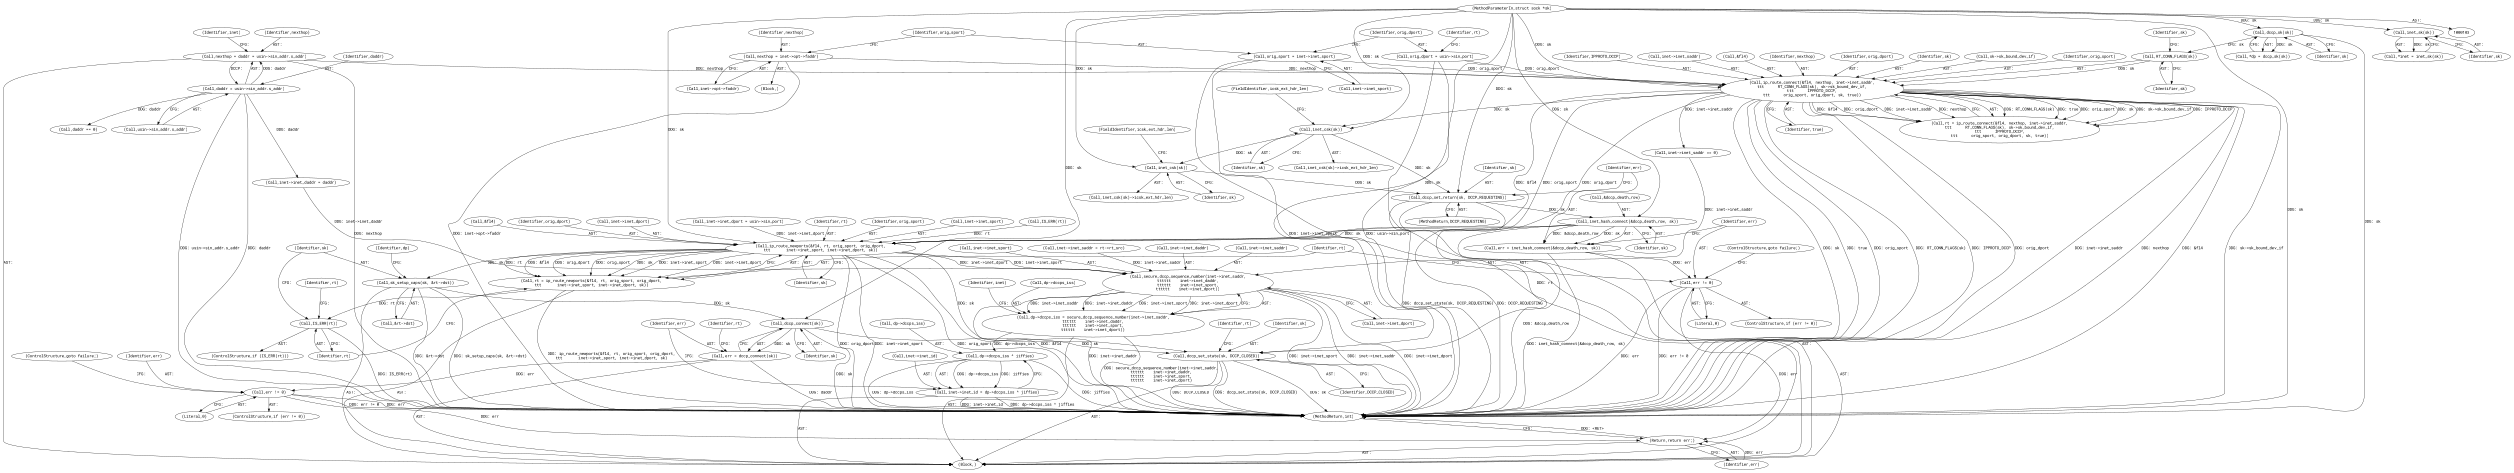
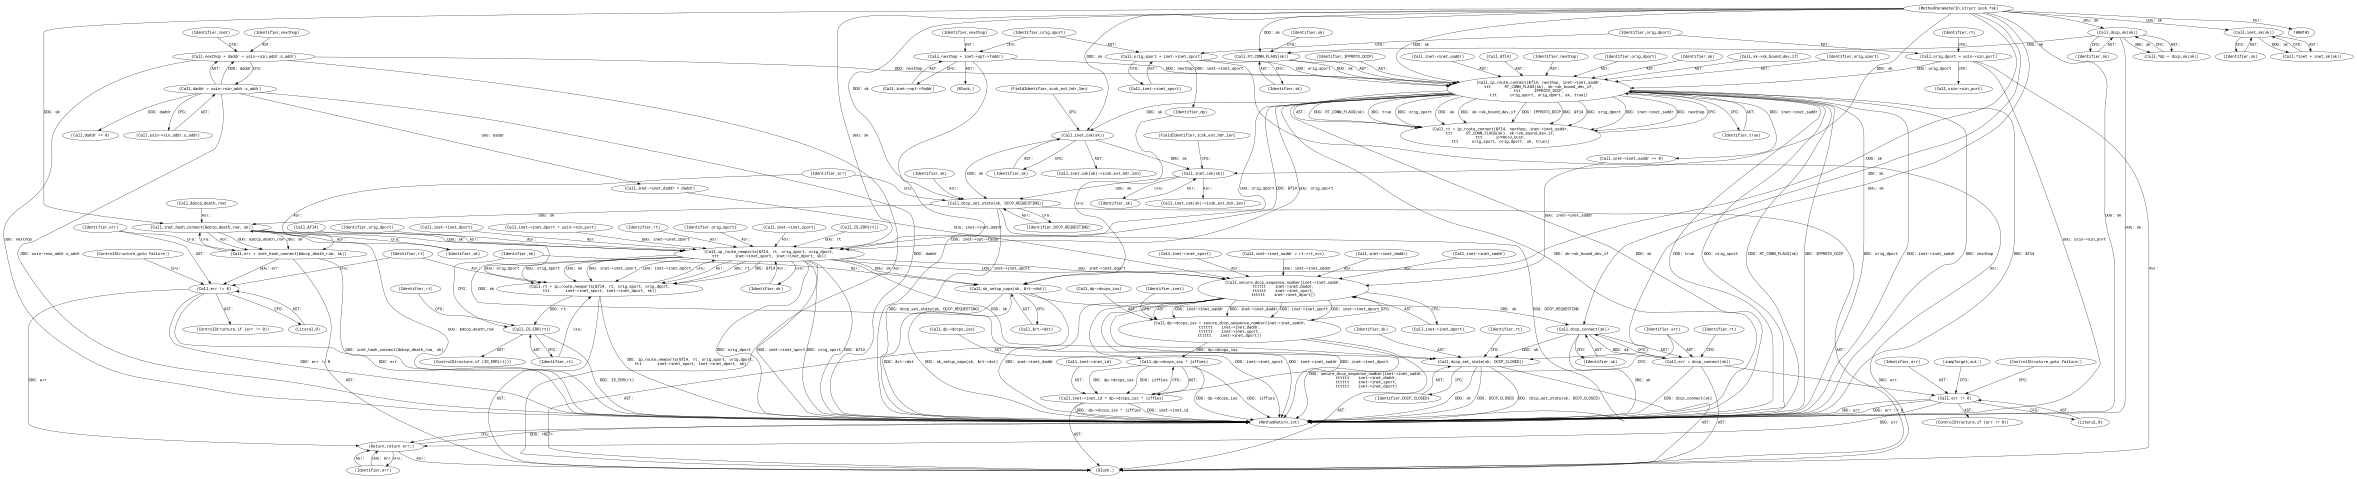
edge "(MethodParameterIn,struct sock *sk)" -> "(Call,RT_CONN_FLAGS(sk))": added, label "DDG: sk"
edge "(Call,dccp_sk(sk))" -> "(Call,RT_CONN_FLAGS(sk))": label "CFG: sk" -> "DDG: sk"
node "(Identifier,daddr)": removed
edge "(Call,nexthop = daddr = usin->sin_addr.s_addr)" -> "(Call,daddr = usin->sin_addr.s_addr)": label "DCCP: " -> "CFG: "
node "(Call,usin->sin_port)": added
node "(Call,dccp_set_return(sk, DCCP_REQUESTING))": label "(Call,dccp_set_return(sk, DCCP_REQUESTING))" -> "(Call,dccp_set_state(sk, DCCP_REQUESTING))"
node "(MethodReturn,DCCP_REQUESTING)": label "(MethodReturn,DCCP_REQUESTING)" -> "(Identifier,DCCP_REQUESTING)"
edge "(MethodParameterIn,struct sock *sk)" -> "(Call,sk_setup_caps(sk, &rt->dst))": added, label "DDG: sk"
edge "(Call,err = inet_hash_connect(&dccp_death_row, sk))" -> "(Call,inet_hash_connect(&dccp_death_row, sk))": added, label "CFG:"
edge "(Call,orig_sport = inet->inet_sport)" -> "(MethodReturn,int)": now "(Call,orig_sport = inet->inet_sport)" -> "(Identifier,dp)"
edge "(Call,inet_hash_connect(&dccp_death_row, sk))" -> "(Call,dccp_set_state(sk, DCCP_CLOSED))": label "DDG: rt" -> "DDG: sk"
node "(JumpTarget,out:)": added
edge "(Call,err = dccp_connect(sk))" -> "(MethodReturn,int)": label "DDG: daddr" -> "DDG: dccp_connect(sk)"
